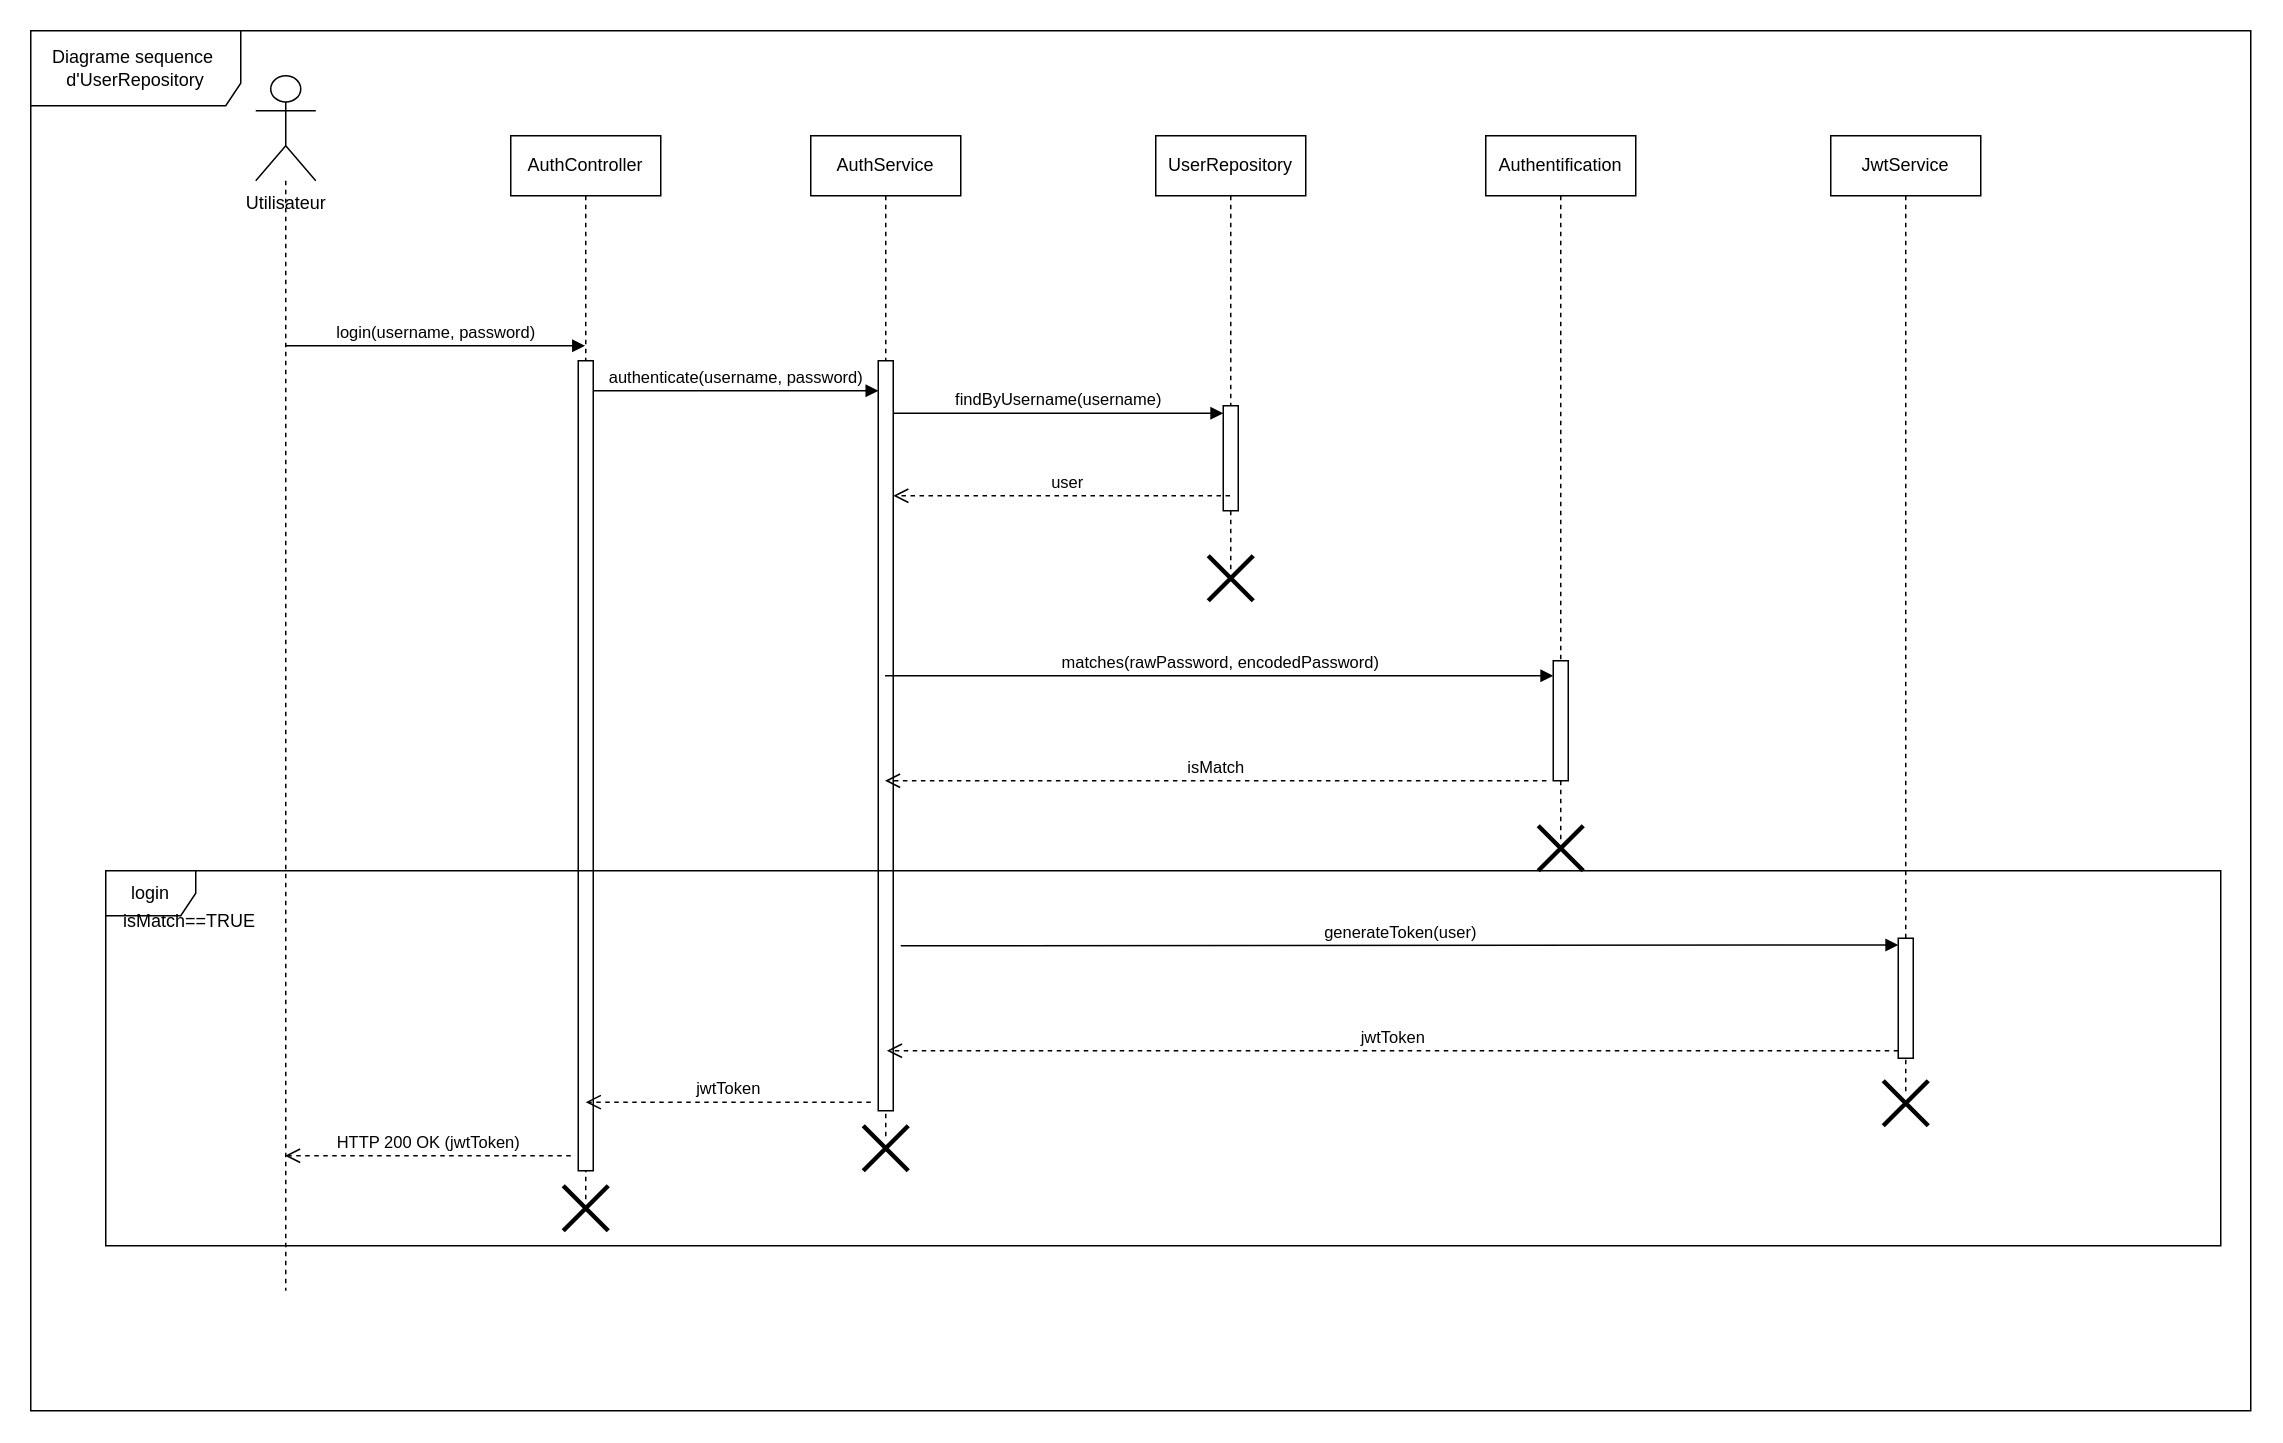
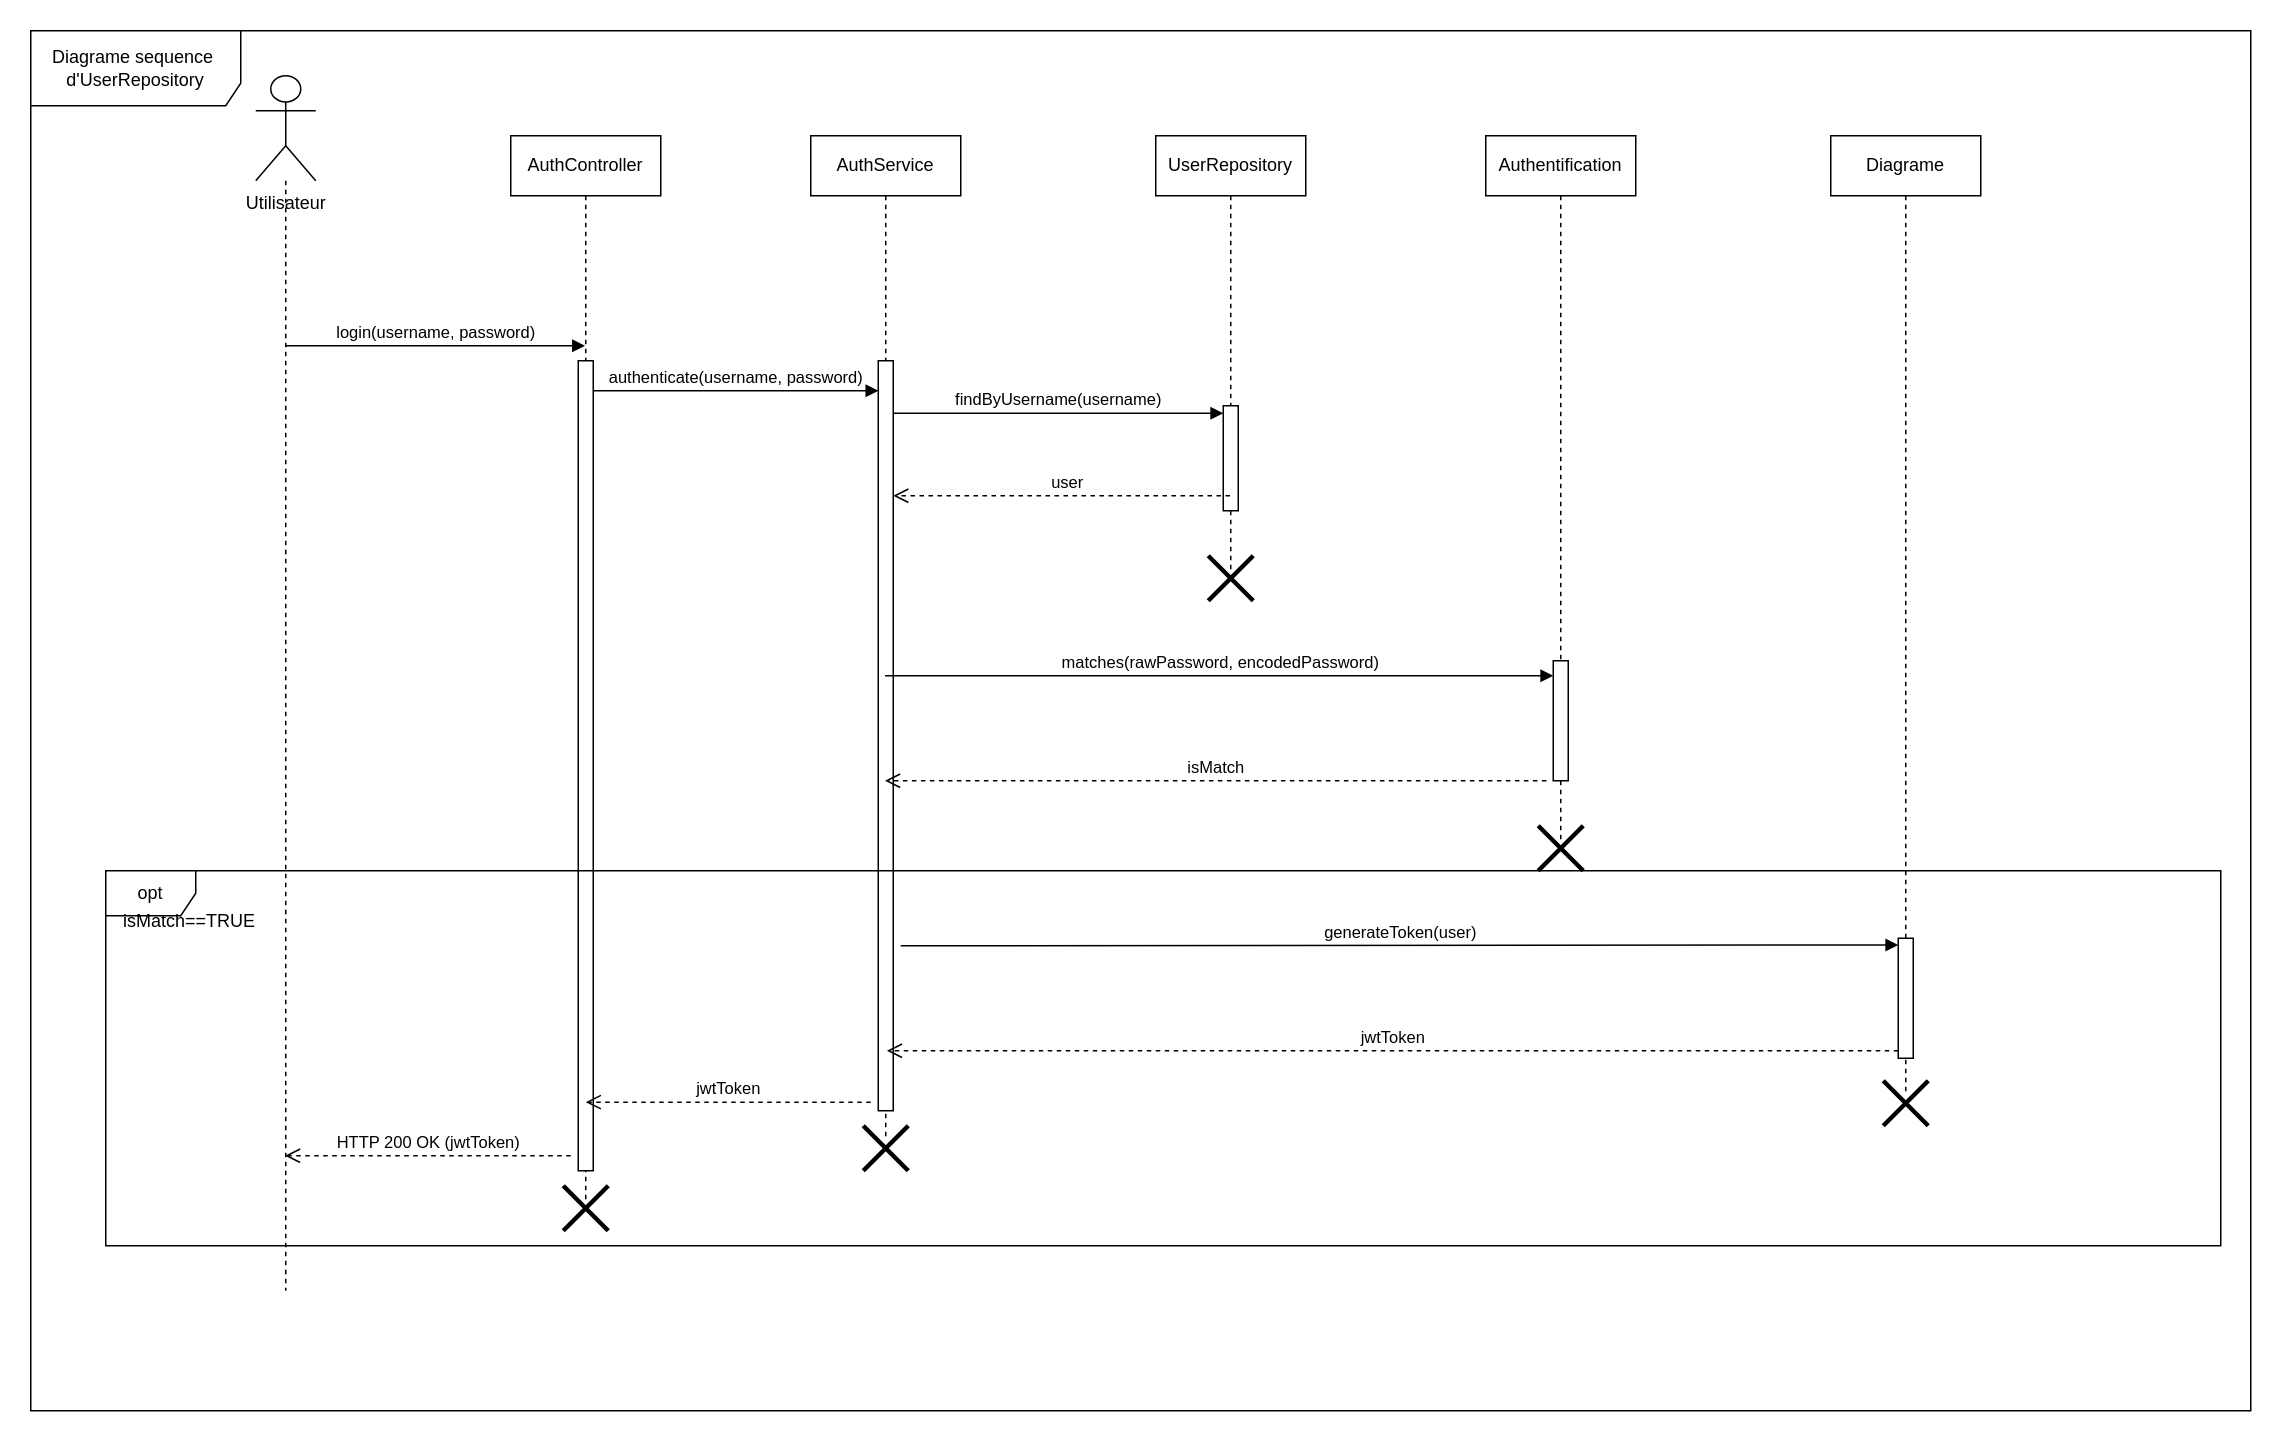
node "JwtService": label "JwtService" -> "Diagrame"
node "login": label "login" -> "opt"
